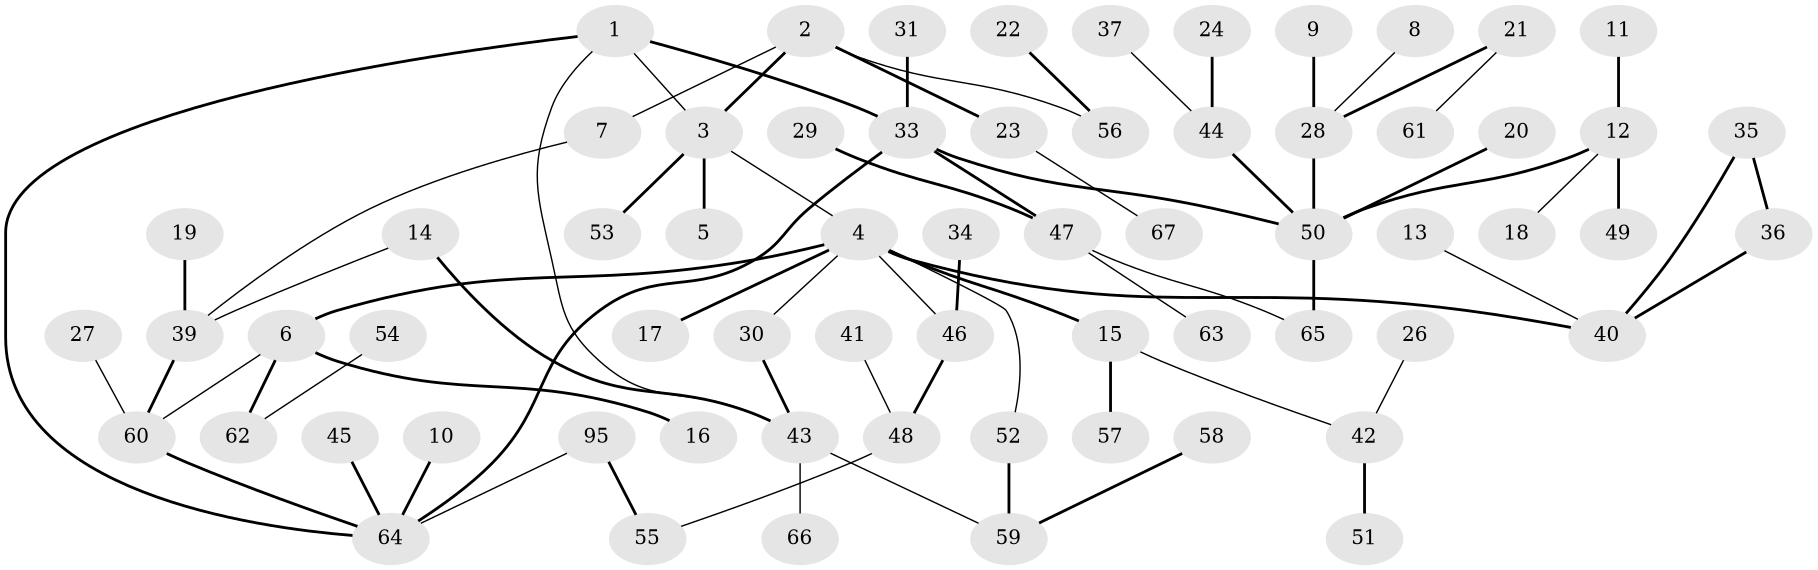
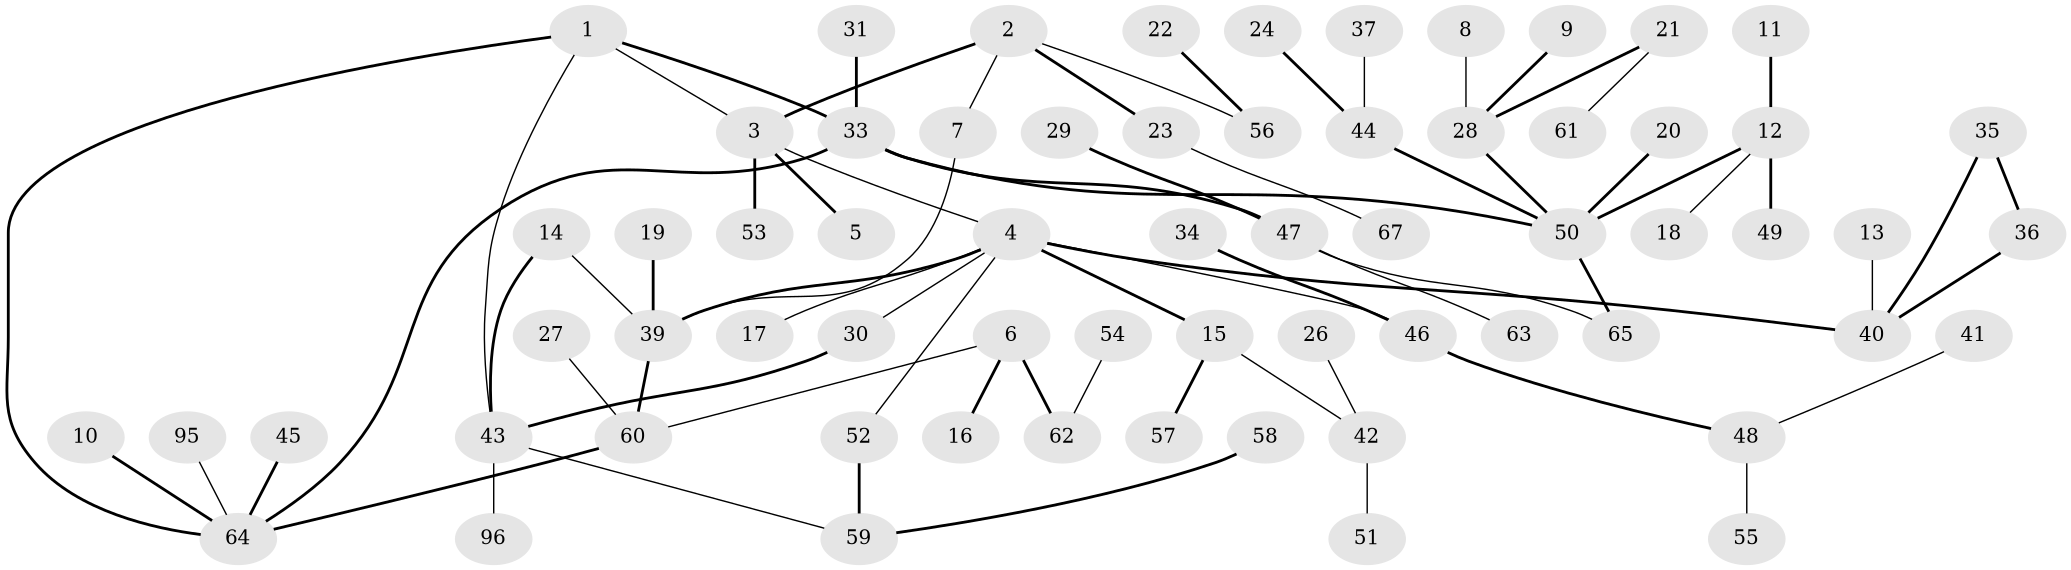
edge "4" -- "6": now "4" -- "39"
edge "4" -- "17": style bold -> solid
edge "95" -- "55": removed
edge "42" -- "51": style bold -> solid
node "66": label "66" -> "96"
